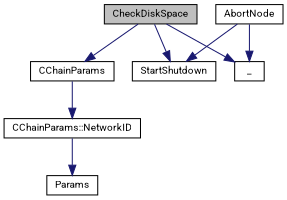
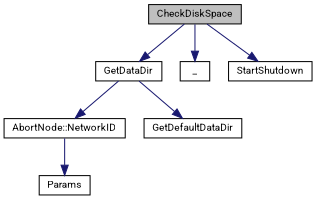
node "AbortNode": removed
node "CChainParams": label "CChainParams" -> "GetDataDir"
node "CChainParams::NetworkID": label "CChainParams::NetworkID" -> "AbortNode::NetworkID"
node "GetDefaultDataDir": added
